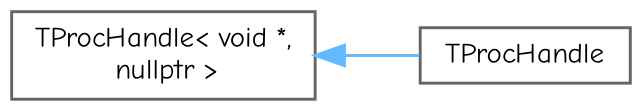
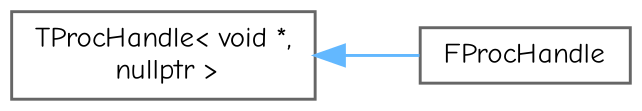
node "TProcHandle": label "TProcHandle" -> "FProcHandle"
